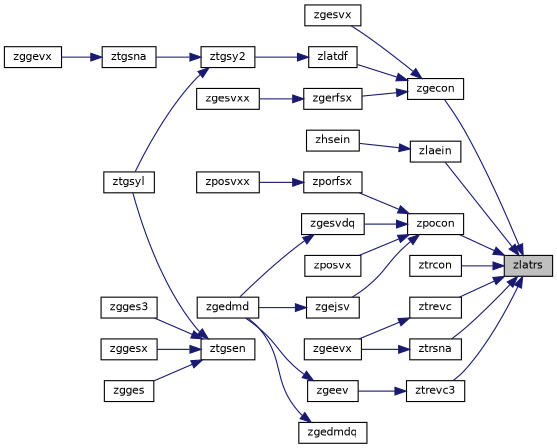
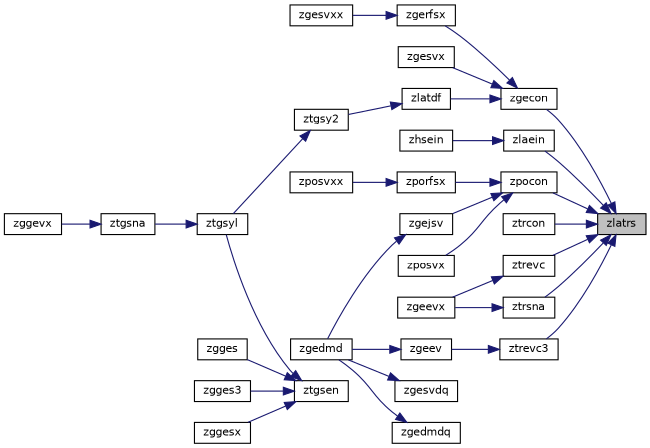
edge "ztgsna" -> "ztgsy2": now "ztgsna" -> "ztgsyl"
edge "zgesvdq" -> "zpocon": removed
